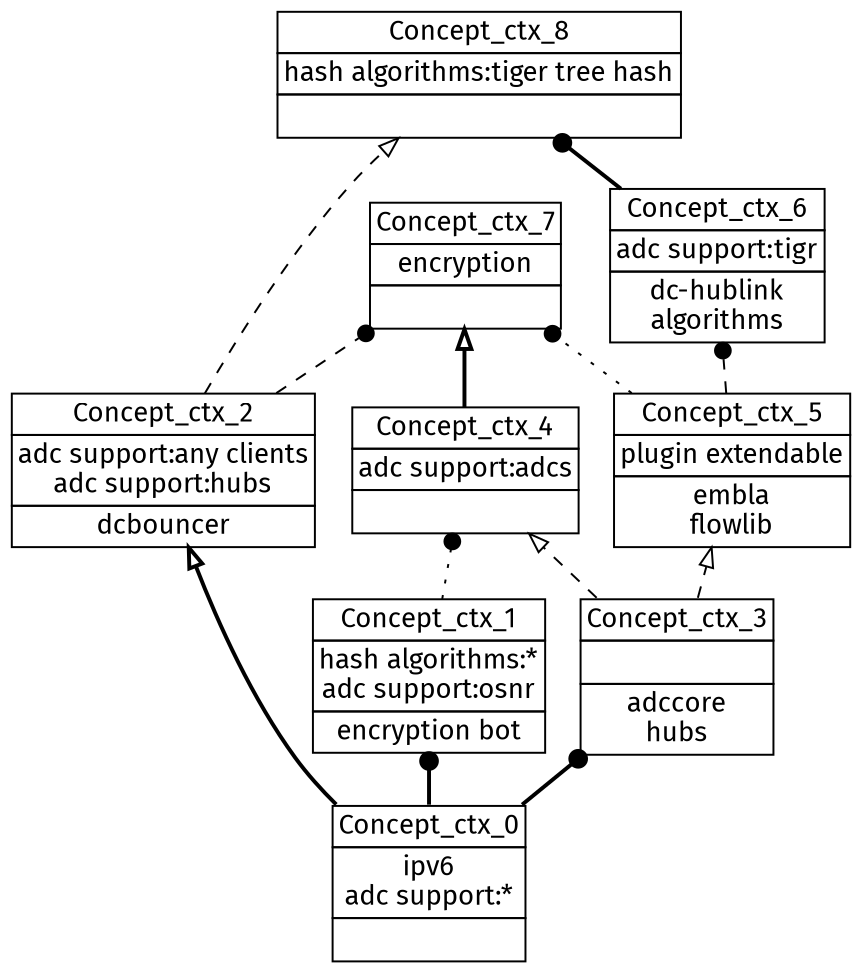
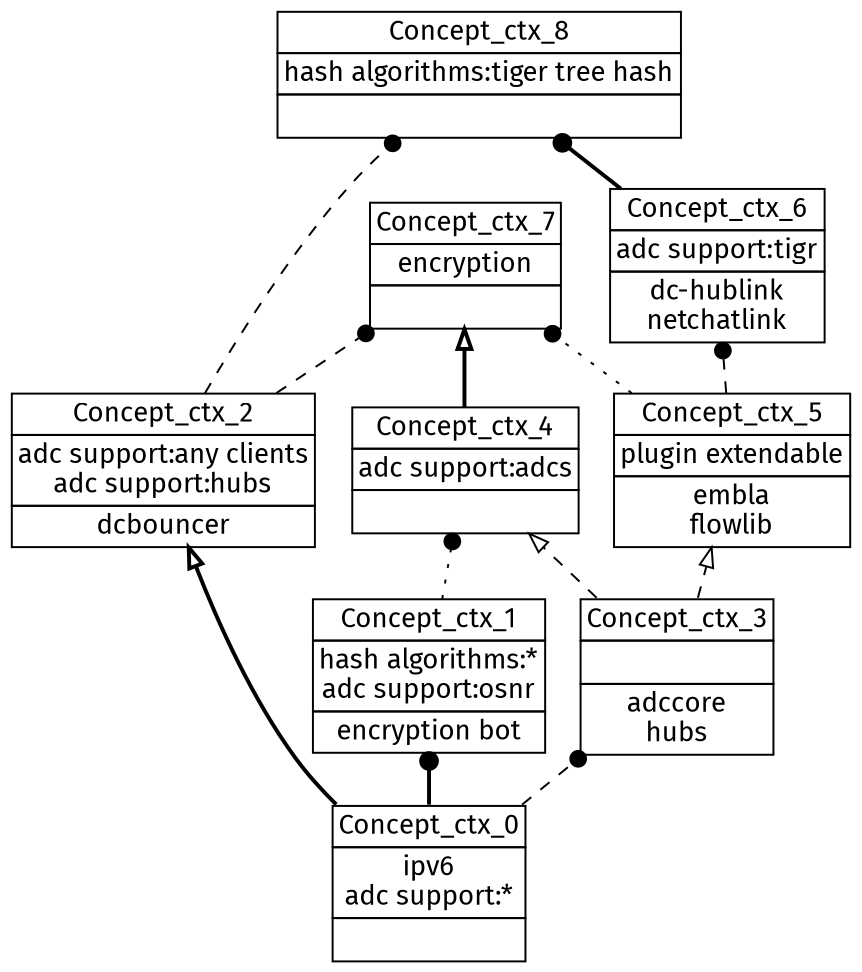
edge "Concept_ctx_2" -> "Concept_ctx_8": arrowhead onormal -> dot
node "Concept_ctx_6": text "algorithms" -> "netchatlink"
edge "Concept_ctx_0" -> "Concept_ctx_3": style bold -> dashed
